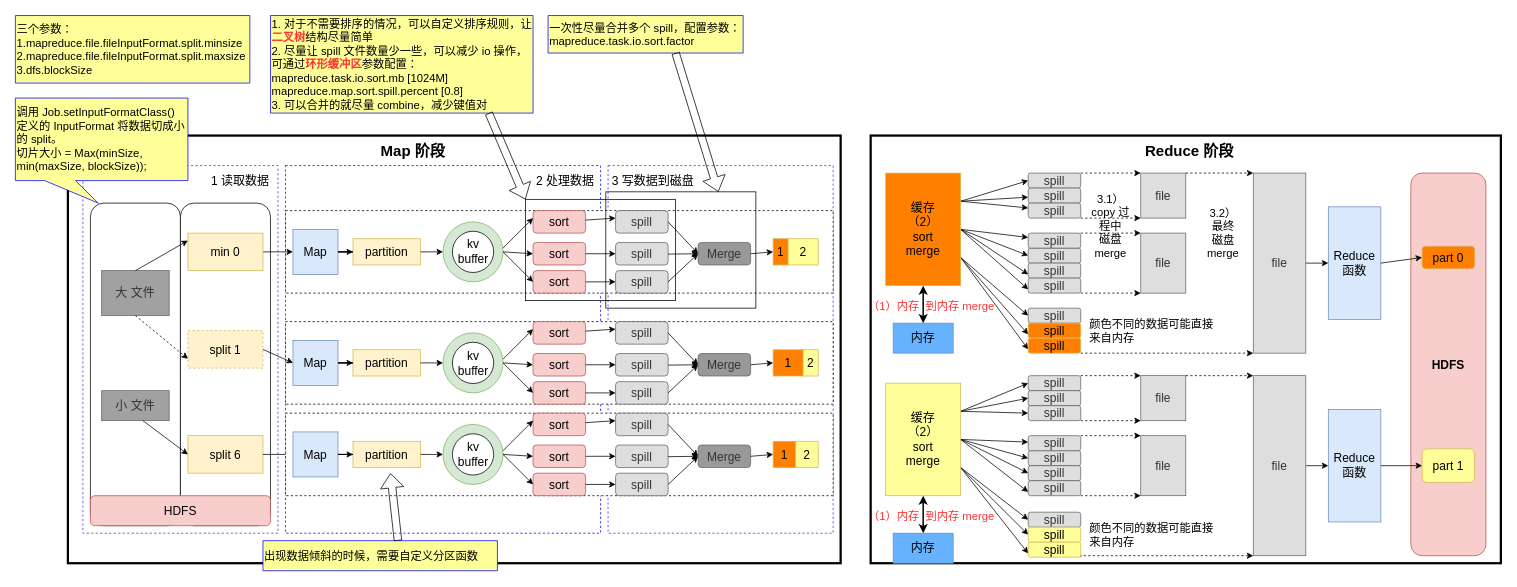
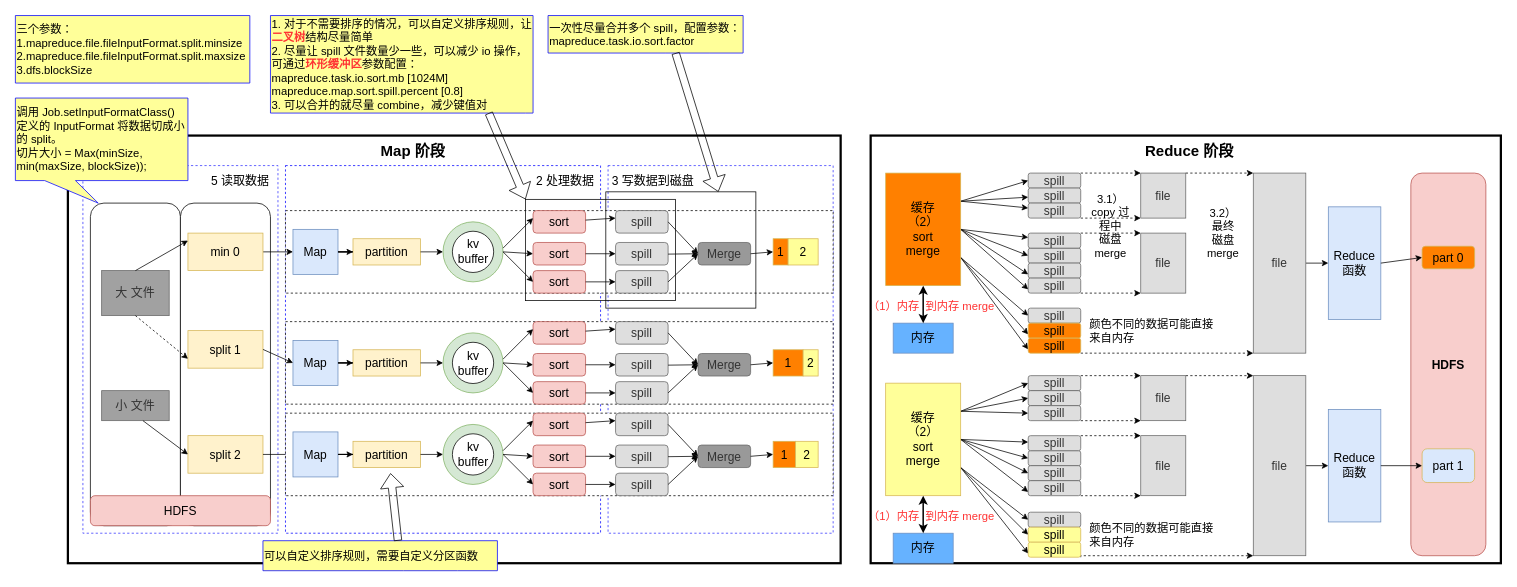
node "1 读取数据": label "1 读取数据" -> "5 读取数据"
node "split 1": style dashed -> solid
node "split 6": label "split 6" -> "split 2"
node "part 1": fillcolor #ffff99 -> #dae8fc
node "出现数据倾斜的时候，需要自定义分区函数": label "出现数据倾斜的时候，需要自定义分区函数" -> "可以自定义排序规则，需要自定义分区函数"
